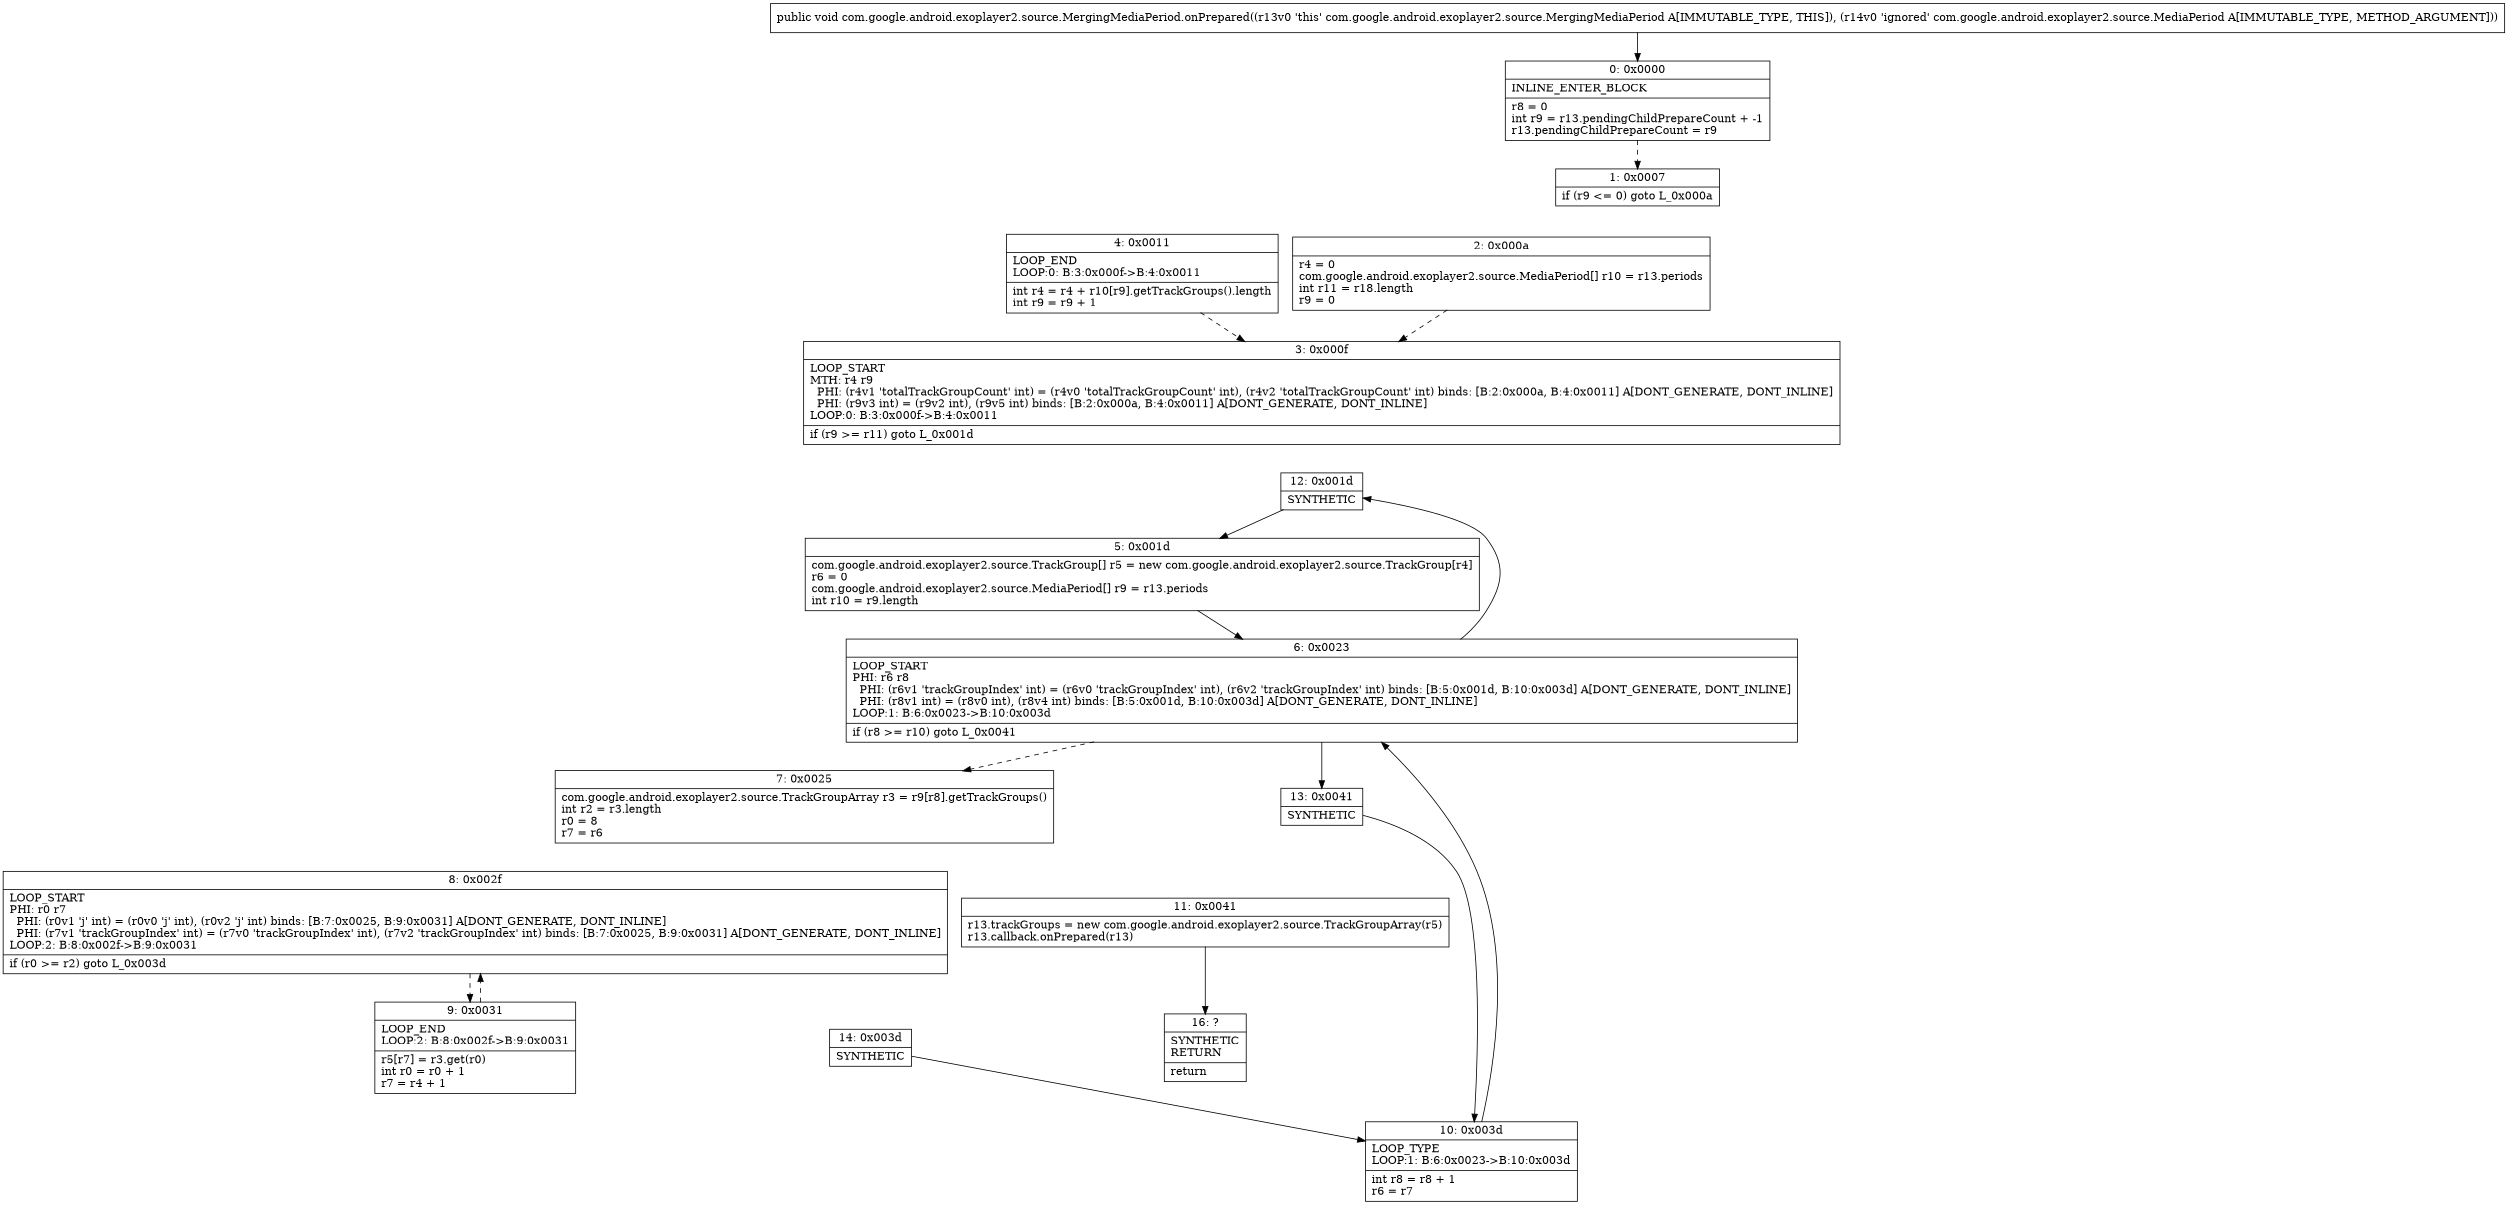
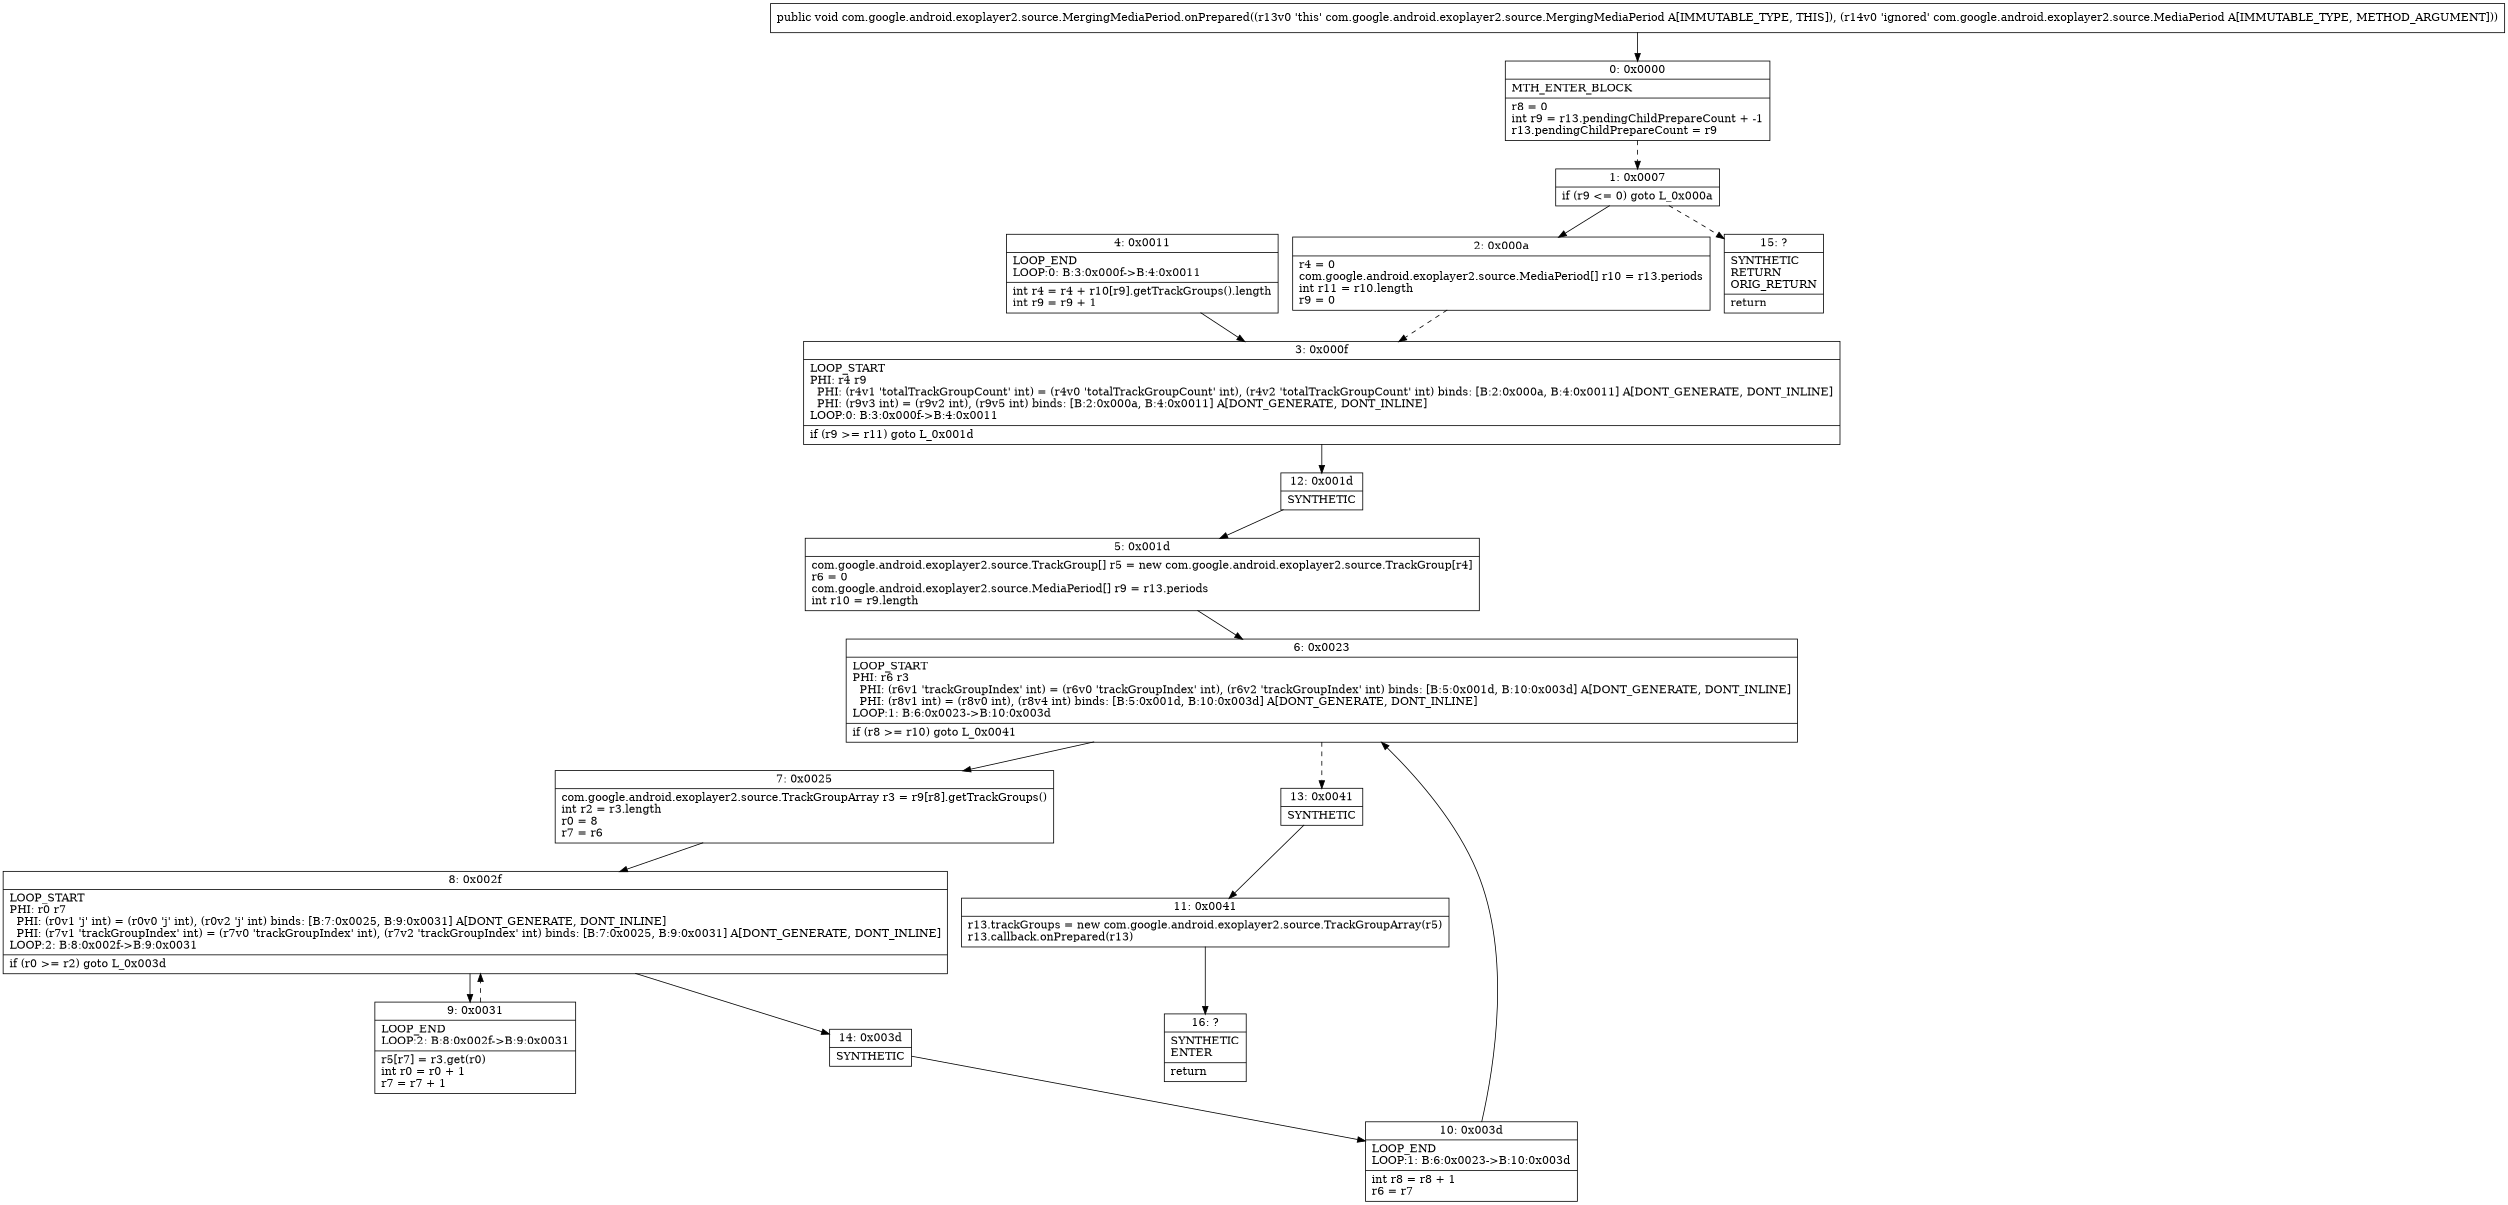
node "0: 0x0000": text "INLINE_ENTER_BLOCK" -> "MTH_ENTER_BLOCK"
edge "1: 0x0007" -> "2: 0x000a": added
node "15: ?": added
node "2: 0x000a": text "int r11 = r18.length" -> "int r11 = r10.length"
edge "4: 0x0011" -> "3: 0x000f": style dashed -> solid
node "3: 0x000f": text "MTH: r4 r9" -> "PHI: r4 r9"
edge "6: 0x0023" -> "12: 0x001d": now "3: 0x000f" -> "12: 0x001d"
node "6: 0x0023": text "PHI: r6 r8" -> "PHI: r6 r3"
edge "6: 0x0023" -> "7: 0x0025": style dashed -> solid
edge "6: 0x0023" -> "13: 0x0041": style solid -> dashed
edge "7: 0x0025" -> "8: 0x002f": added
edge "13: 0x0041" -> "10: 0x003d": now "13: 0x0041" -> "11: 0x0041"
edge "8: 0x002f" -> "9: 0x0031": style dashed -> solid
edge "8: 0x002f" -> "14: 0x003d": added
node "16: ?": text "RETURN" -> "ENTER"
node "9: 0x0031": text "r7 = r4 + 1" -> "r7 = r7 + 1"
node "10: 0x003d": text "LOOP_TYPE" -> "LOOP_END"
